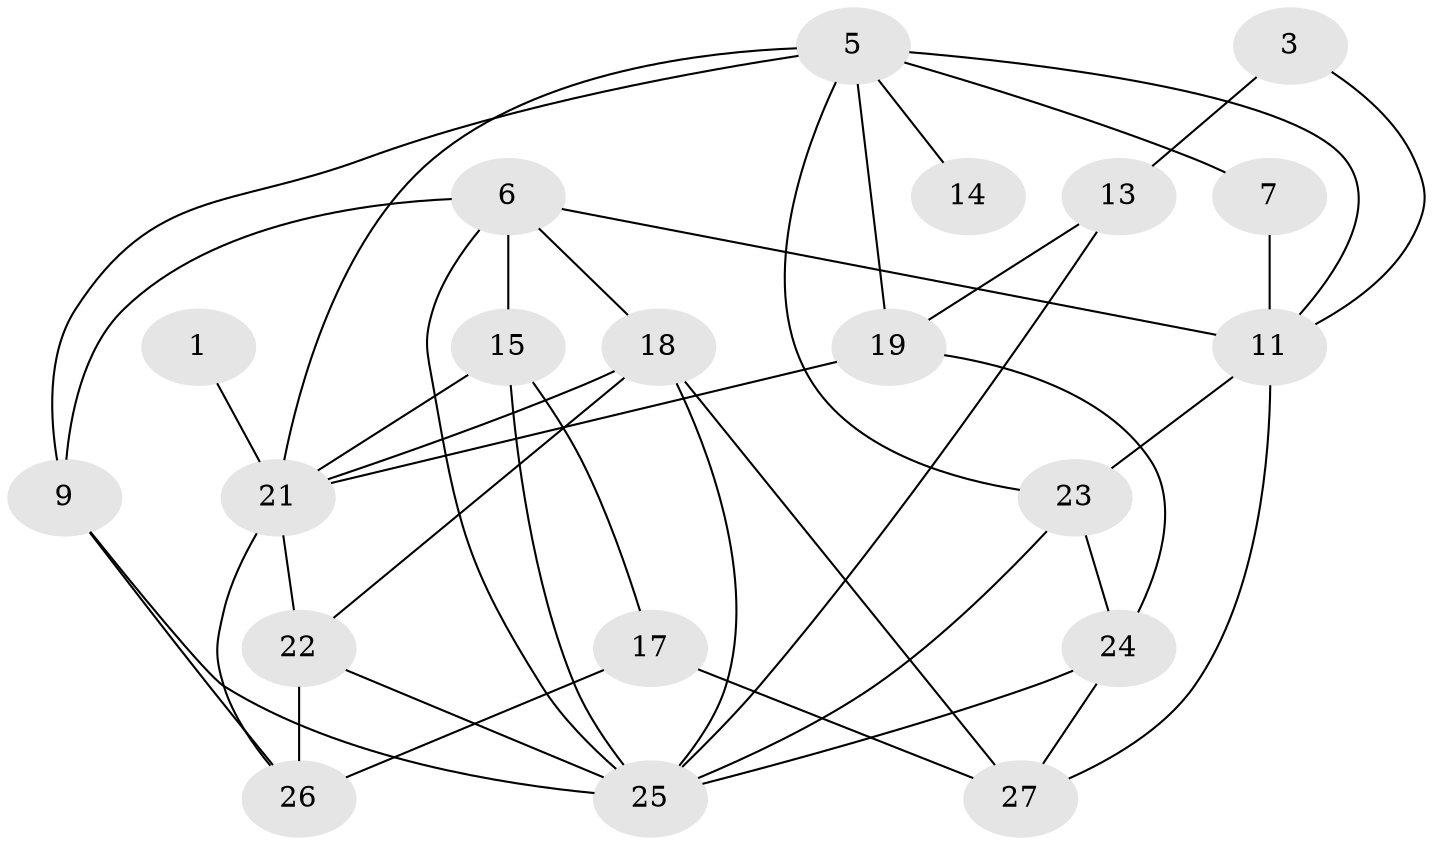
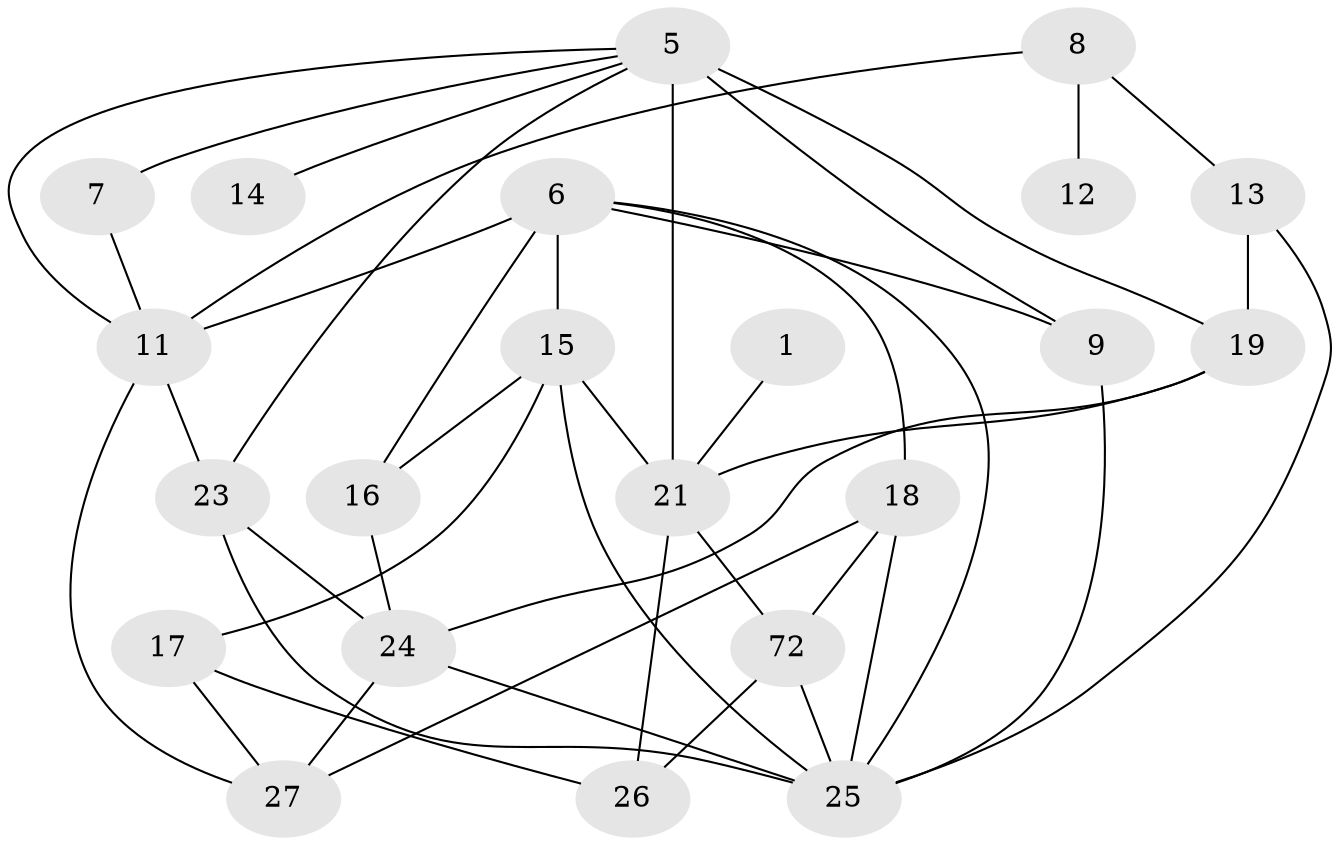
node "3": label "3" -> "8"
node "12": added
edge "18" -- "21": removed
node "16": added
node "22": label "22" -> "72"
edge "9" -- "26": removed
